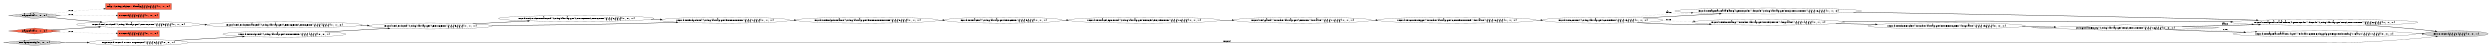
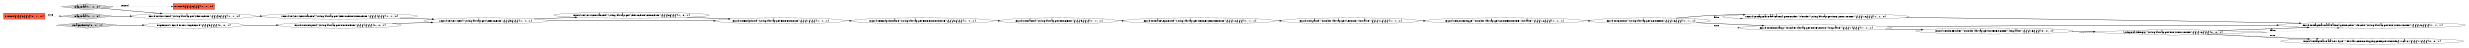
node "Map<String,Object> dbMap@@@2@@@['1', '1', '0']": removed
edge "map2Data['1', '0', '0']" -> "T record@@@2@@@['1', '0', '0']": label "true" -> "record"
node "map2Data['0', '1', '0']": fillcolor tomato -> lightgray
edge "map2Data['0', '1', '0']" -> "T record@@@2@@@['0', '1', '0']": reversed
node "return record@@@24@@@['0', '0', '1']": removed
